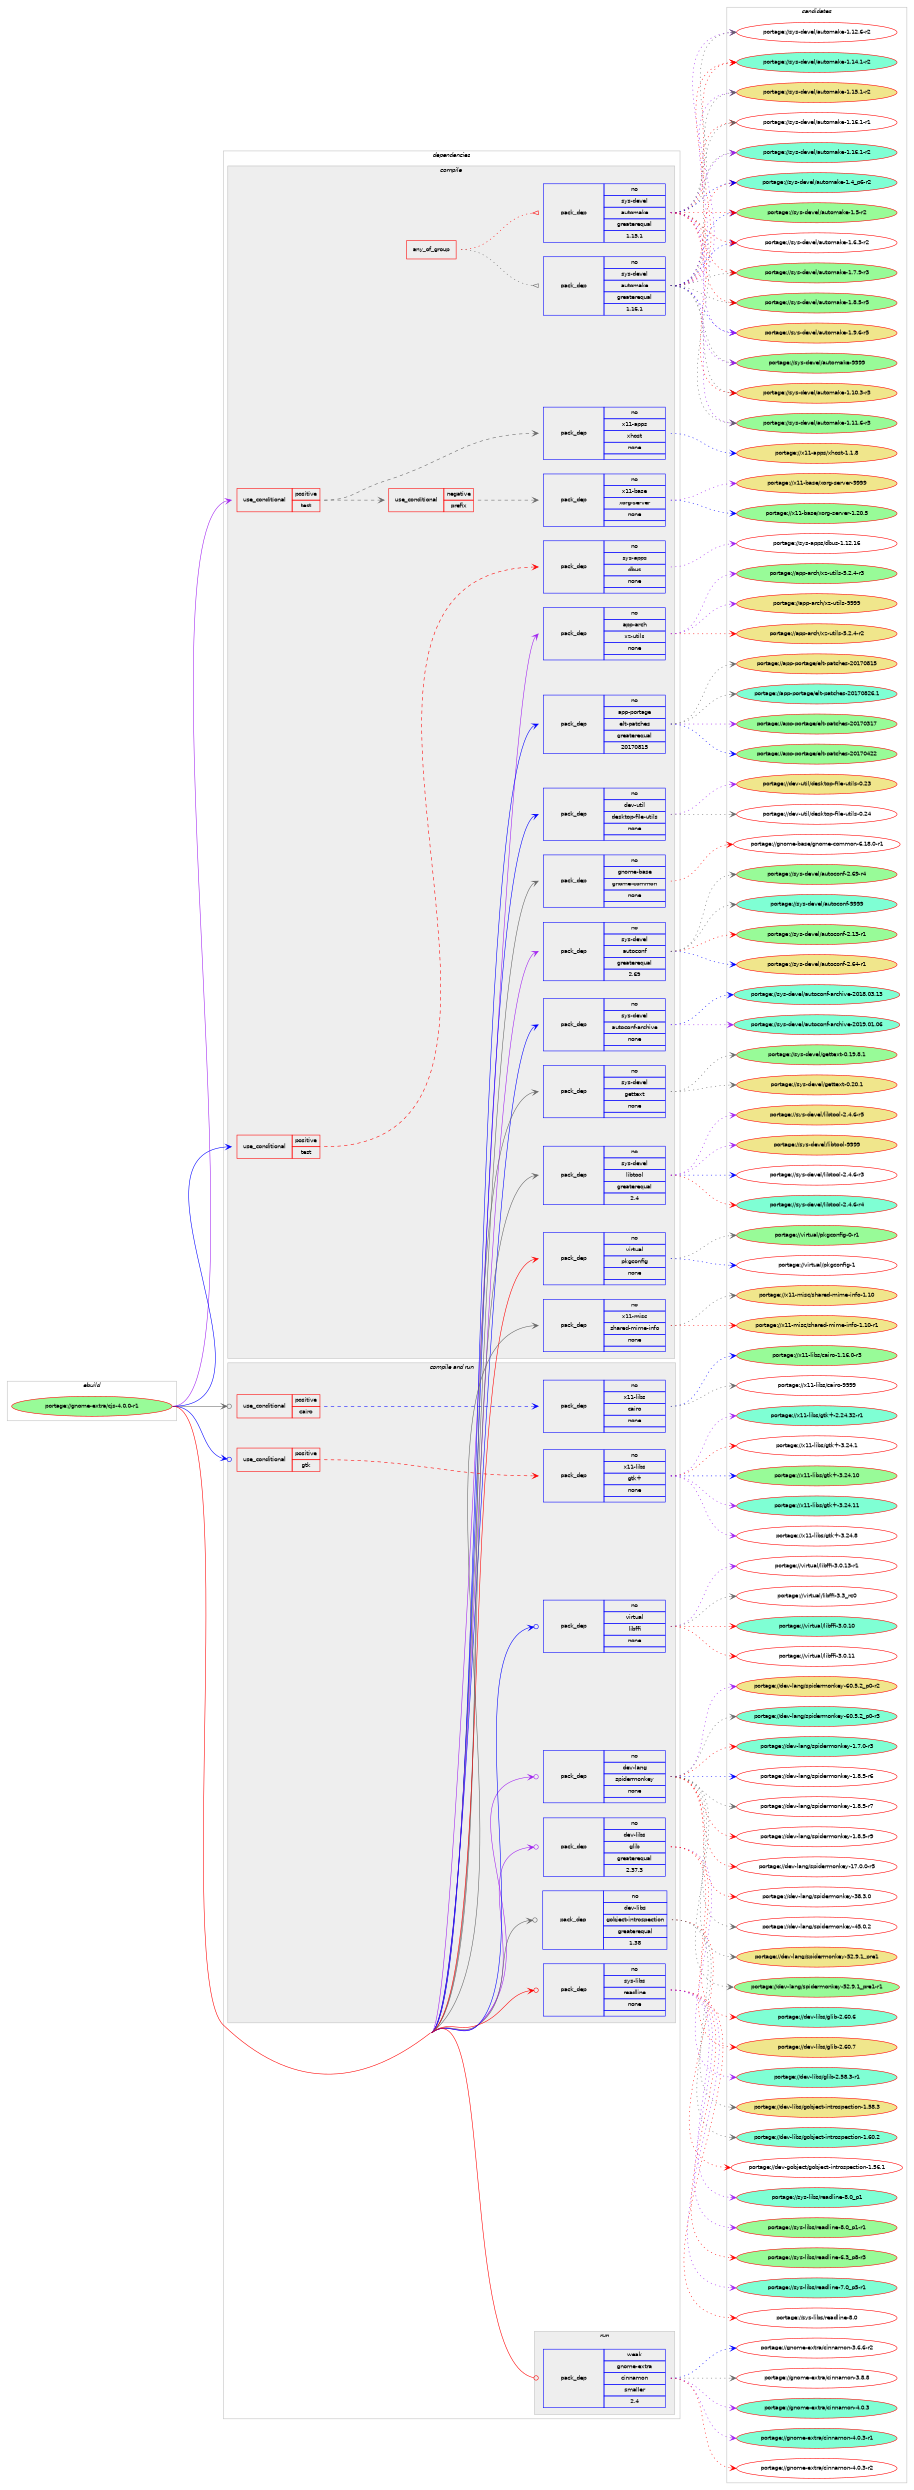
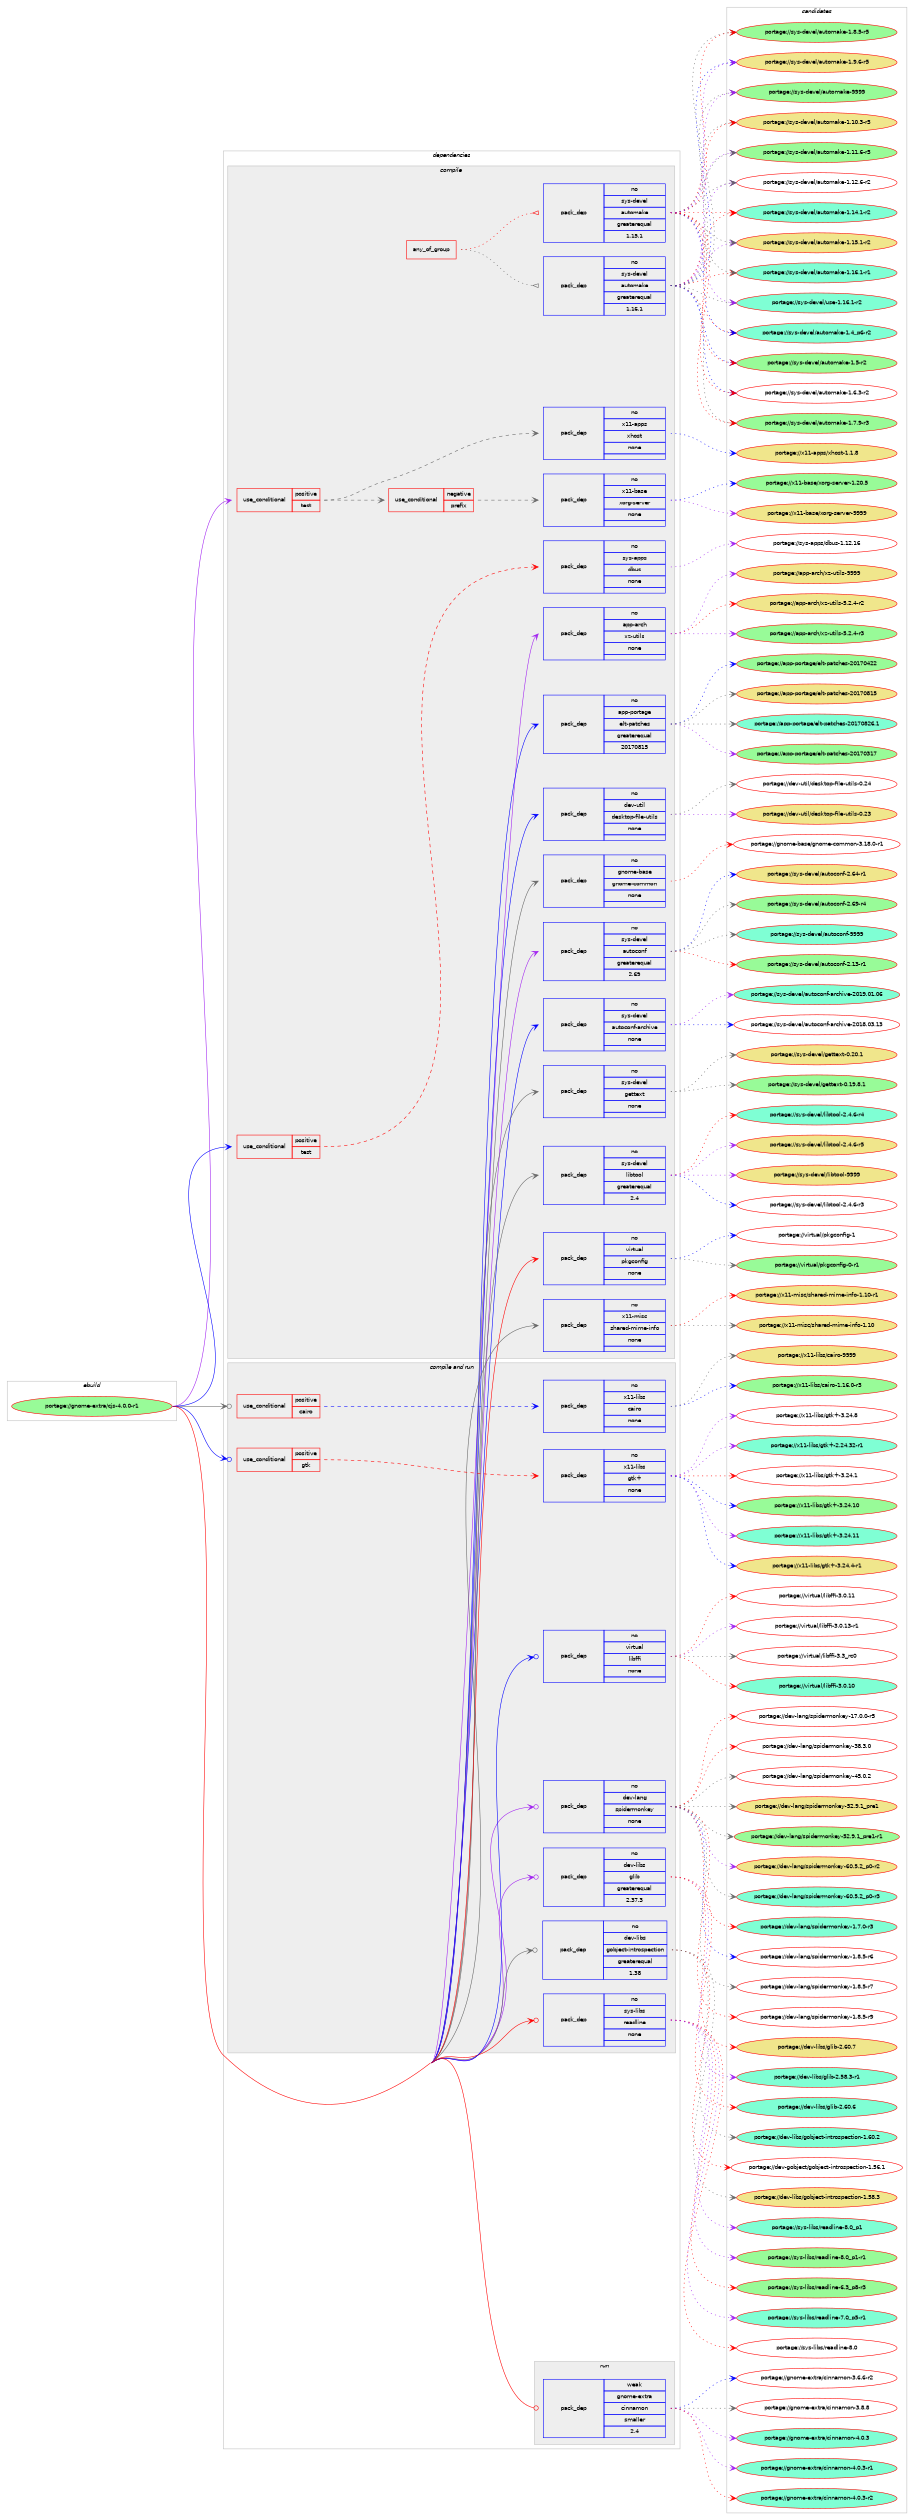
node "portage://sys-devel/automake-1.16.1-r1": fillcolor white -> aquamarine
node "portage://sys-devel/automake-1.16.1-r2": label "portage://sys-devel/automake-1.16.1-r2" -> "portage://sys-devel/use-1.16.1-r2"
node "portage://gnome-base/gnome-common-6.18.0-r1": label "portage://gnome-base/gnome-common-6.18.0-r1" -> "portage://gnome-base/gnome-common-3.18.0-r1"
node "portage://sys-devel/autoconf-archive-2018.03.13": fillcolor aquamarine -> white
node "portage://x11-libs/cairo-9999": fillcolor white -> khaki
node "portage://x11-libs/gtk+-3.24.4-r1": added
node "portage://gnome-extra/cinnamon-4.0.3-r2": fillcolor white -> aquamarine
